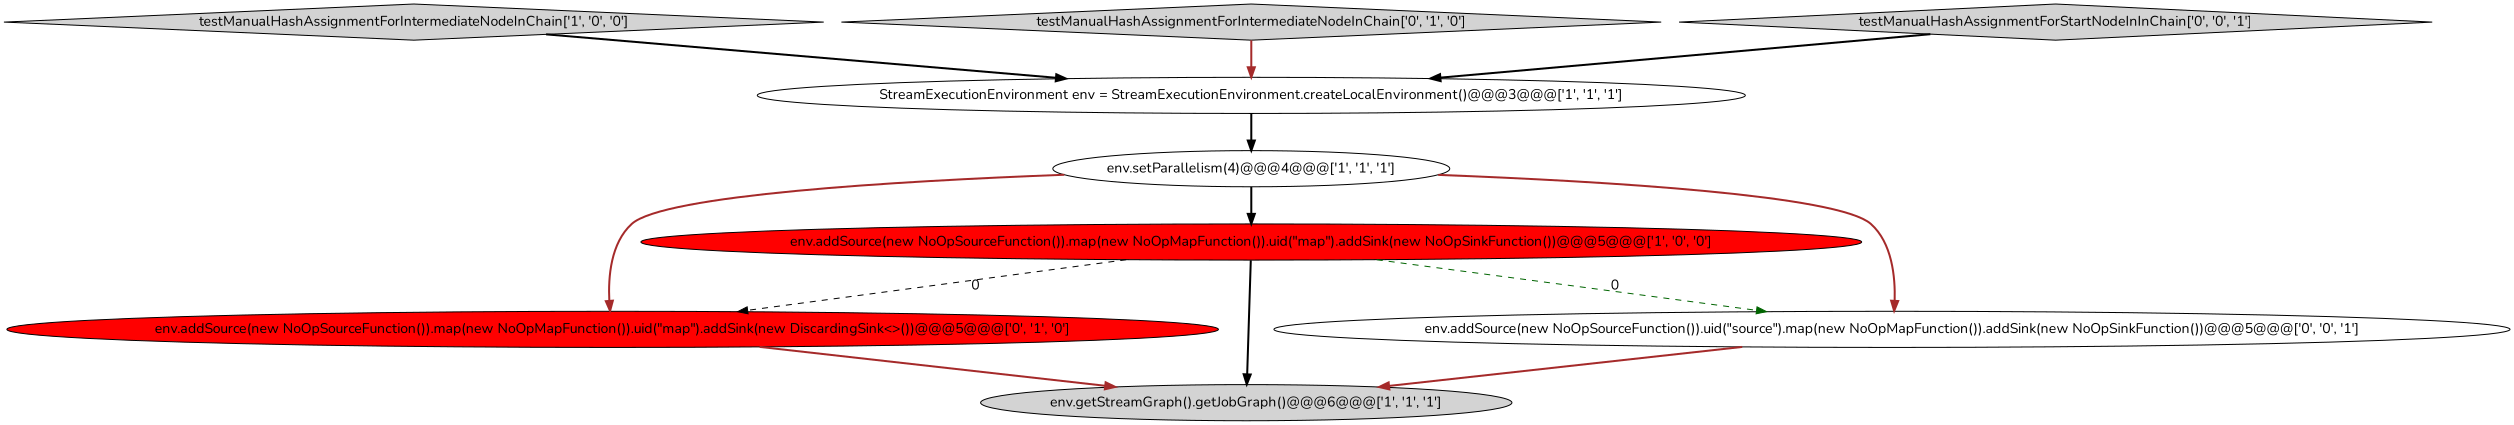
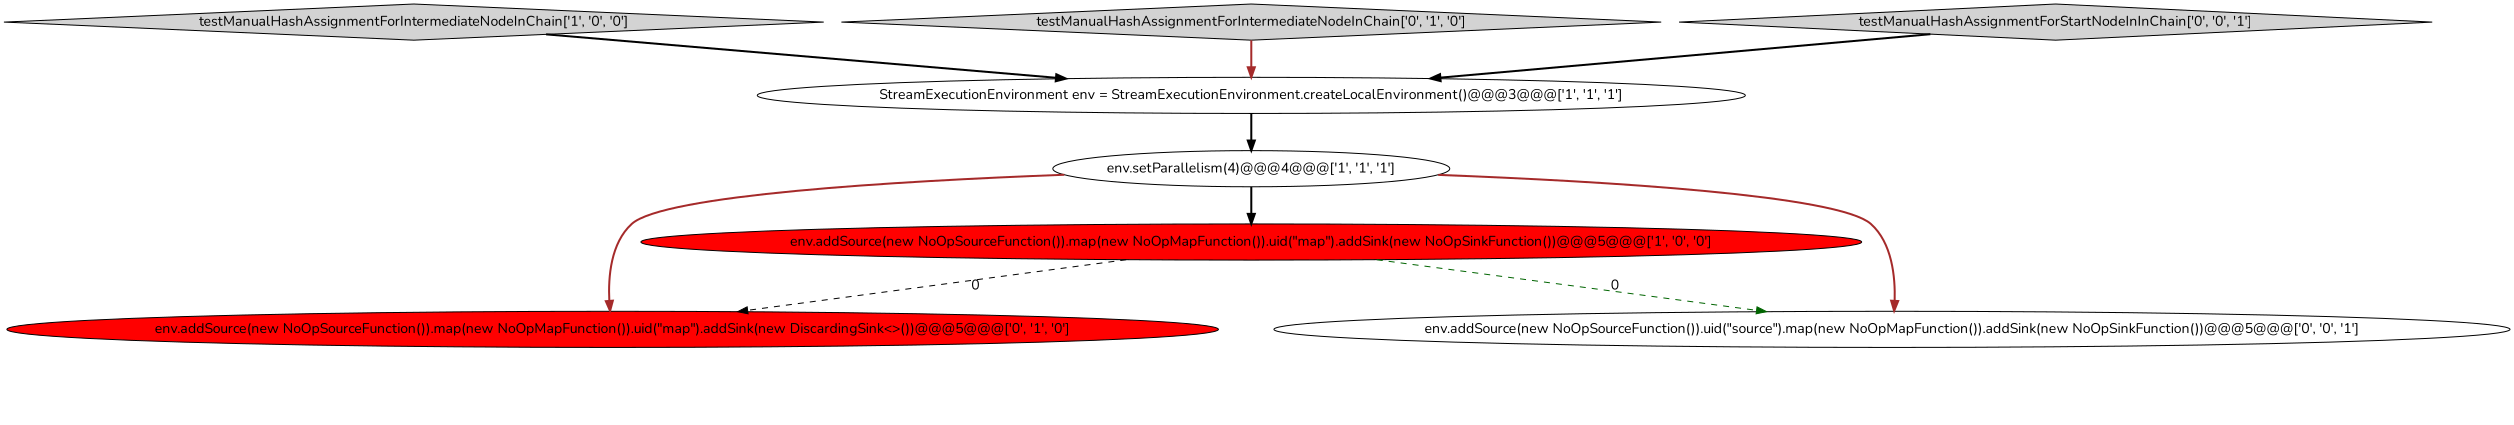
node "env.getStreamGraph().getJobGraph()@@@6@@@['1', '1', '1']": removed
